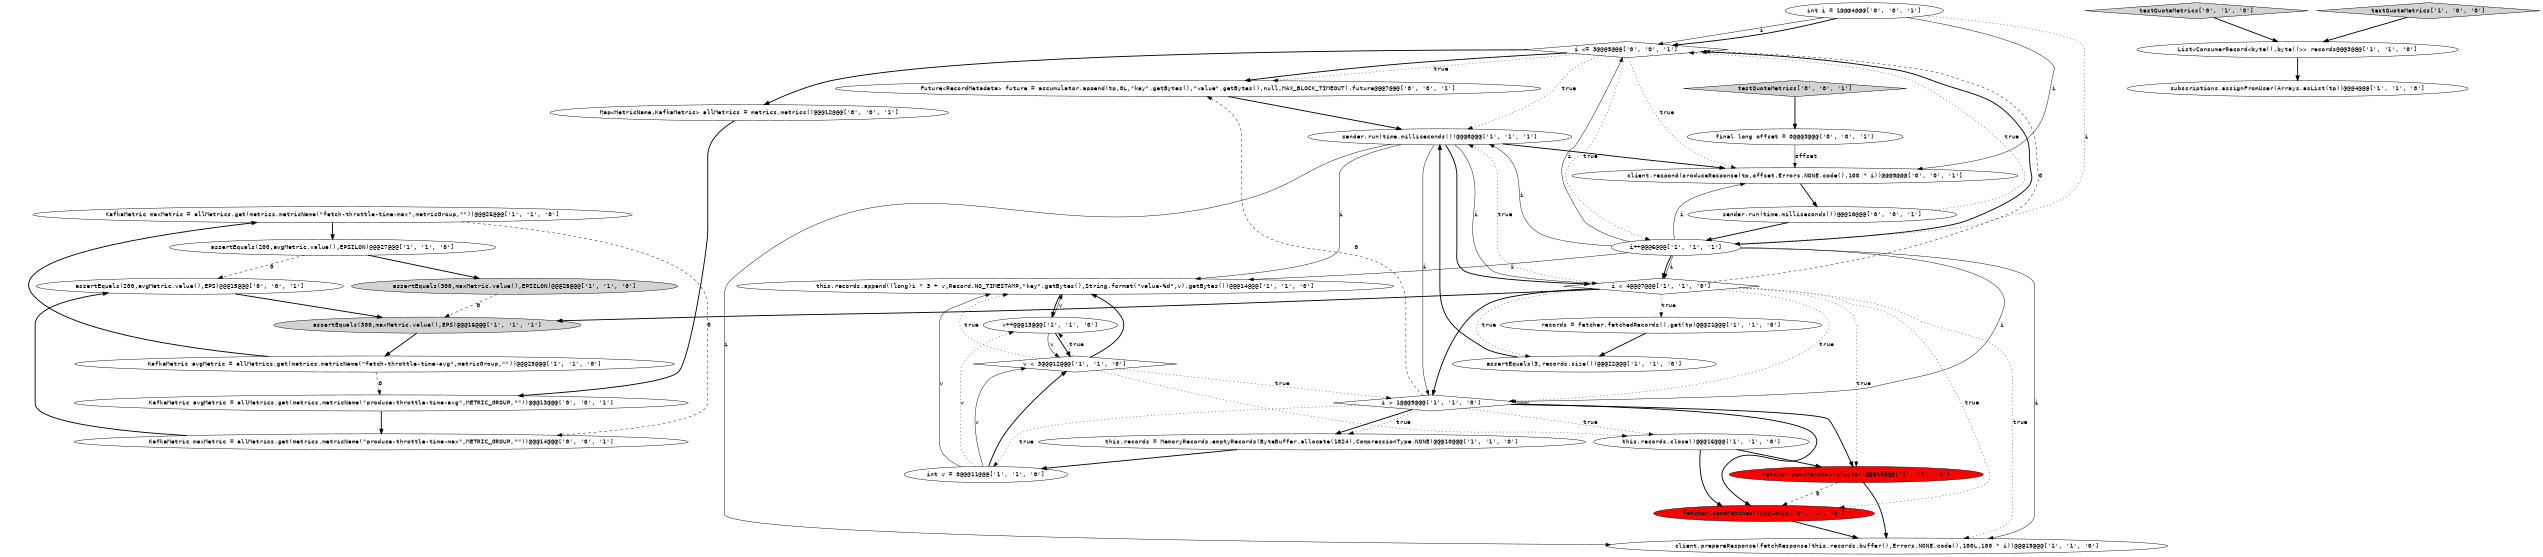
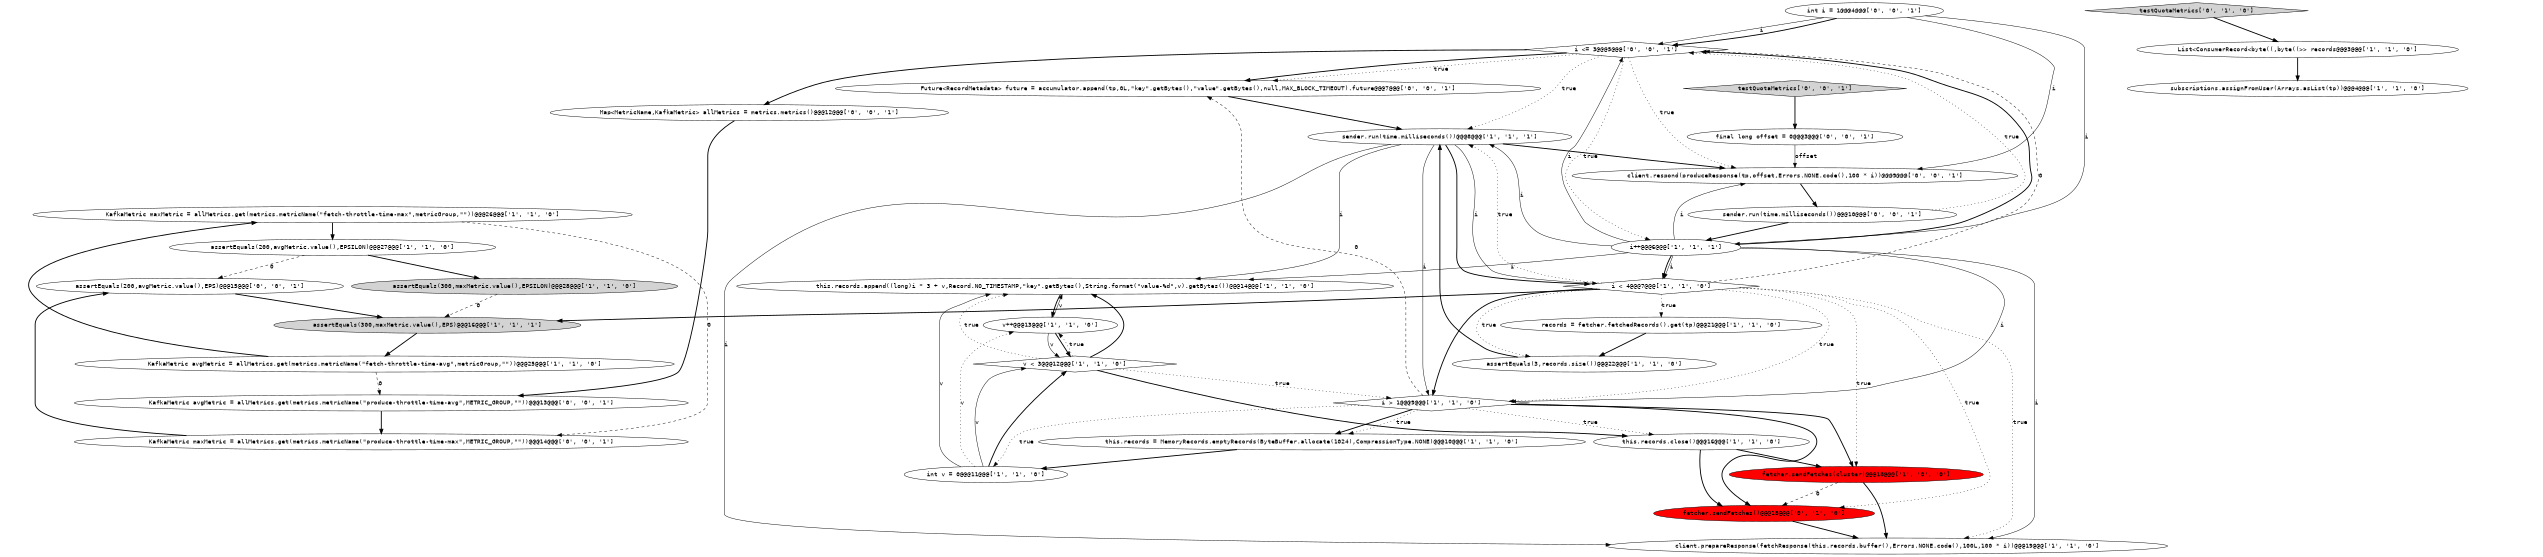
node "testQuotaMetrics['1', '0', '0']": removed
edge "int i = 1@@@4@@@['0', '0', '1']" -> "i++@@@6@@@['1', '1', '1']": style dotted -> solid
edge "v < 3@@@12@@@['1', '1', '0']" -> "this.records.close()@@@16@@@['1', '1', '0']": style dotted -> bold
